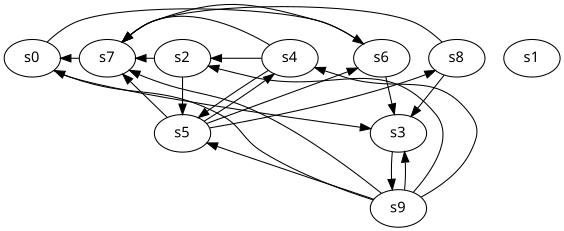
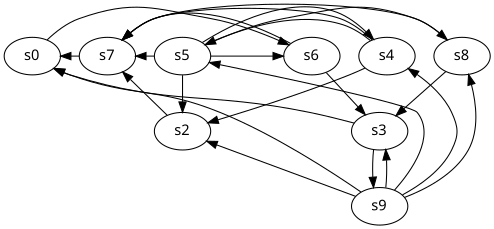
node "s1": removed
edge "s2" -> "s5": reversed
edge "s0" -> "s3": reversed
edge "s9" -> "s7": now "s9" -> "s8"
